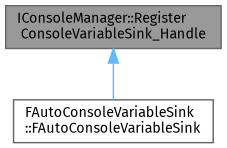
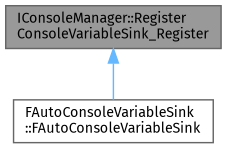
node "IConsoleManager::Register ConsoleVariableSink_Handle": label "IConsoleManager::Register ConsoleVariableSink_Handle" -> "IConsoleManager::Register ConsoleVariableSink_Register"
